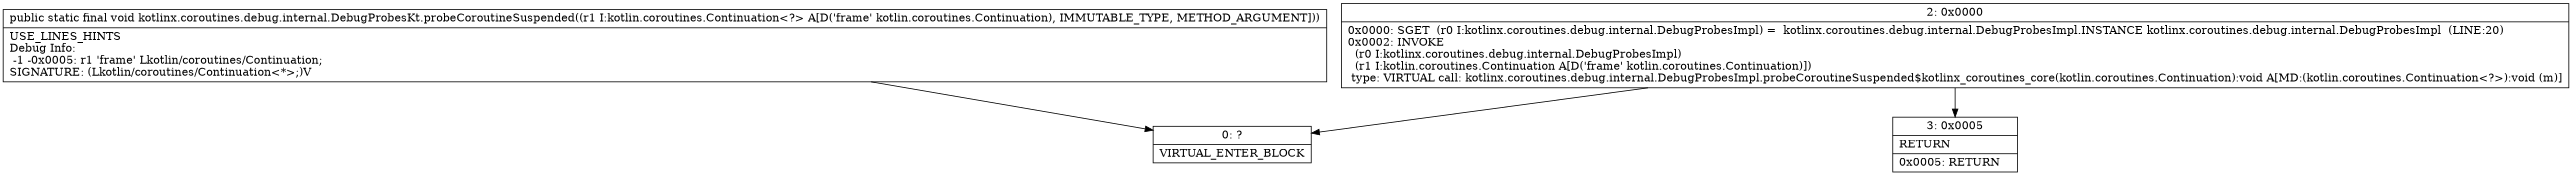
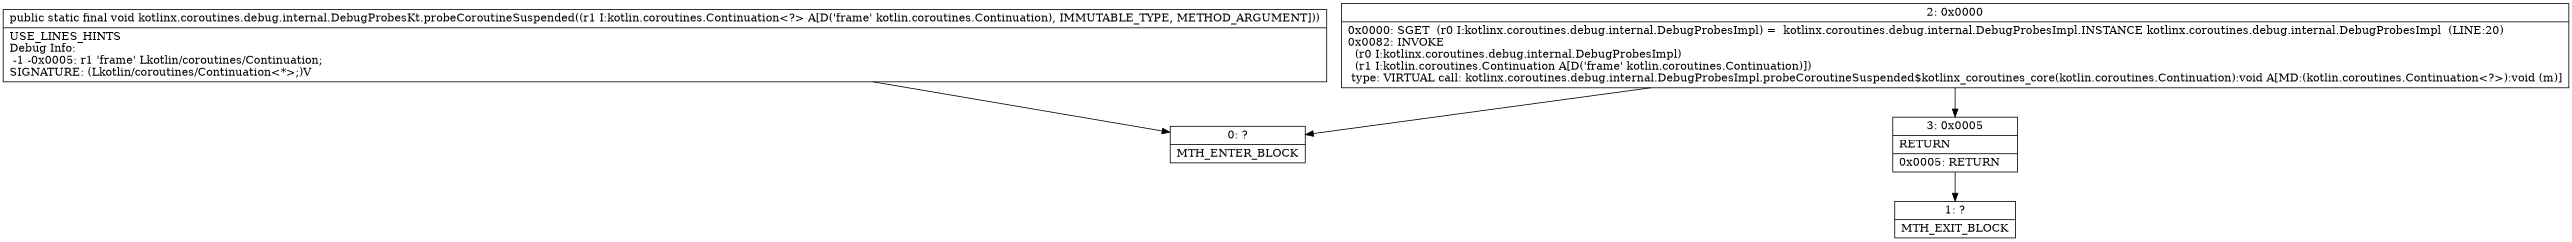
node "2: 0x0000": text "0x0002: INVOKE" -> "0x0082: INVOKE"
node "0: ?": text "VIRTUAL_ENTER_BLOCK" -> "MTH_ENTER_BLOCK"
node "1: ?": added
